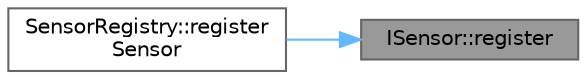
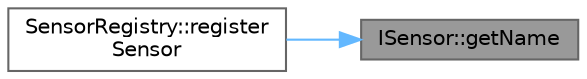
node "ISensor::register": label "ISensor::register" -> "ISensor::getName"
